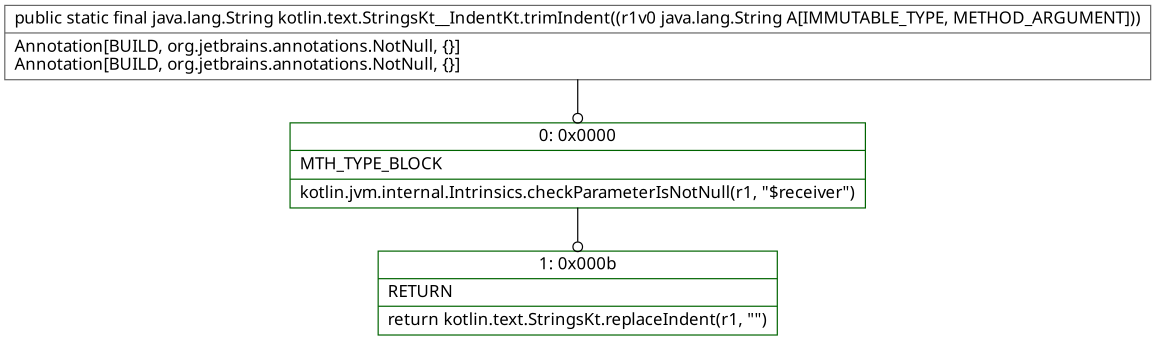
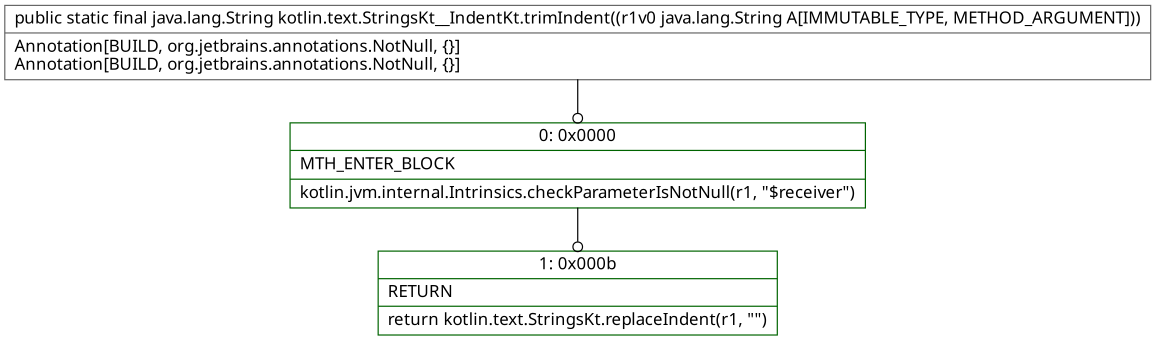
node "0: 0x0000": text "MTH_TYPE_BLOCK" -> "MTH_ENTER_BLOCK"
